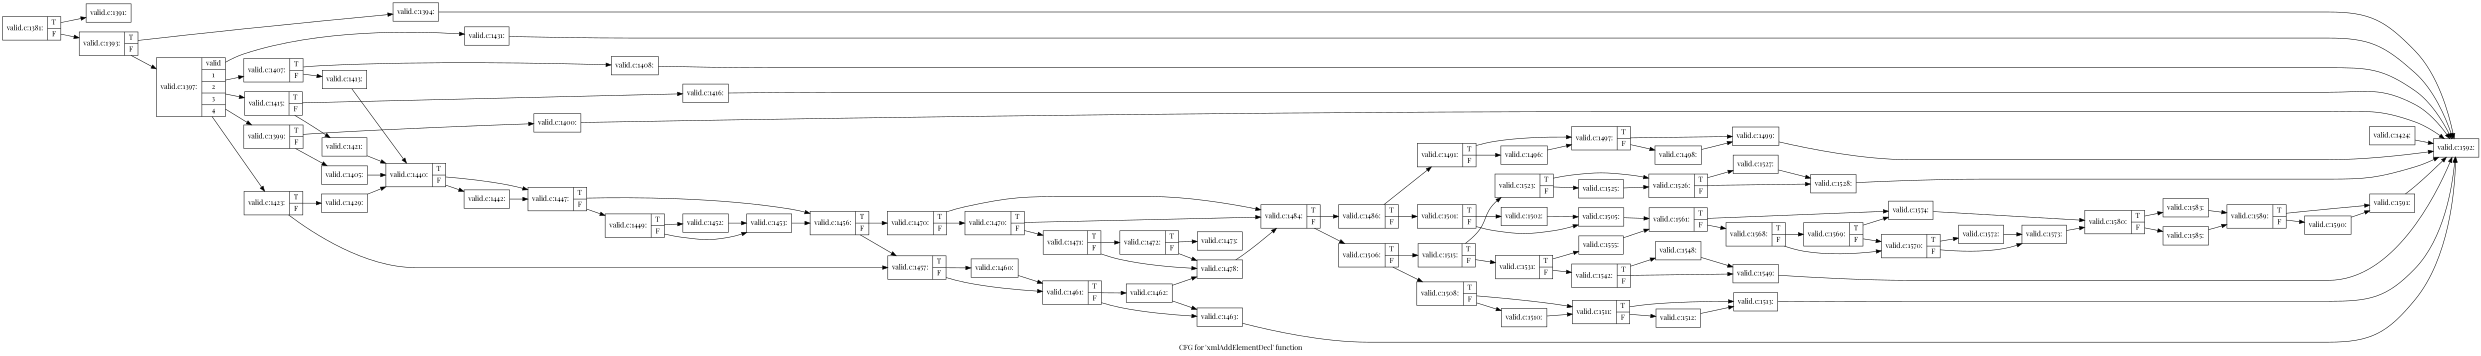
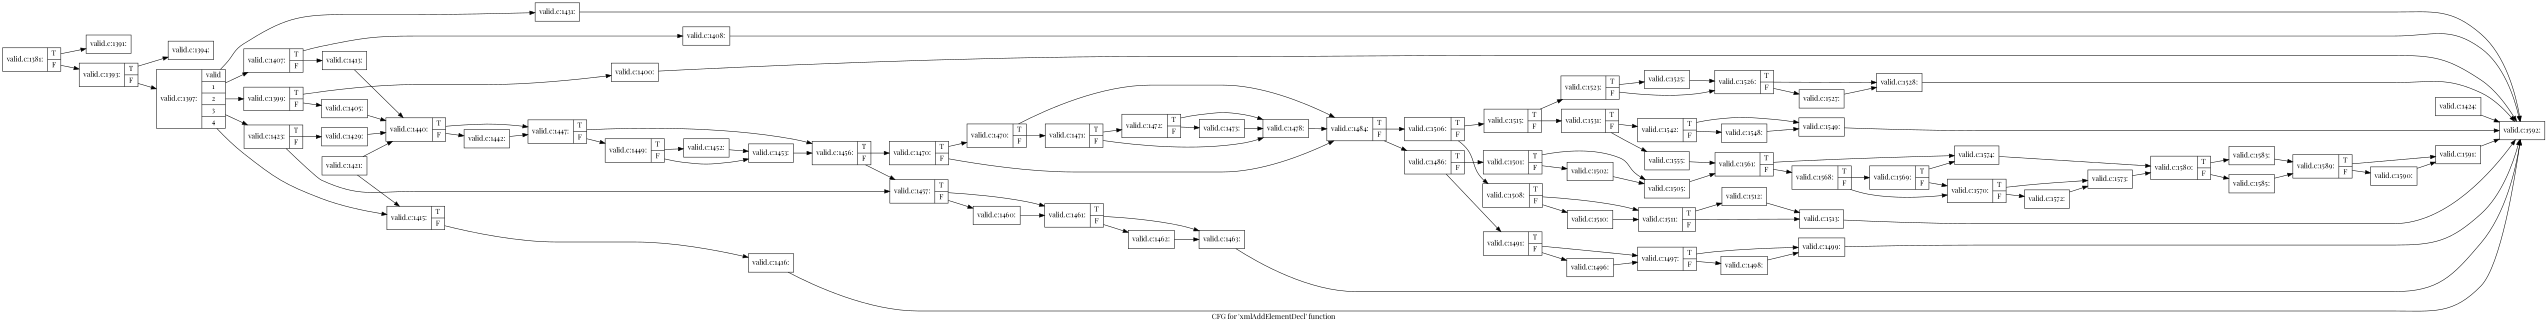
edge "valid.c:1394:" -> "valid.c:1592:": removed
edge "valid.c:1415:" -> "valid.c:1421:": reversed
edge "valid.c:1462:" -> "valid.c:1478:": now "valid.c:1473:" -> "valid.c:1478:"
